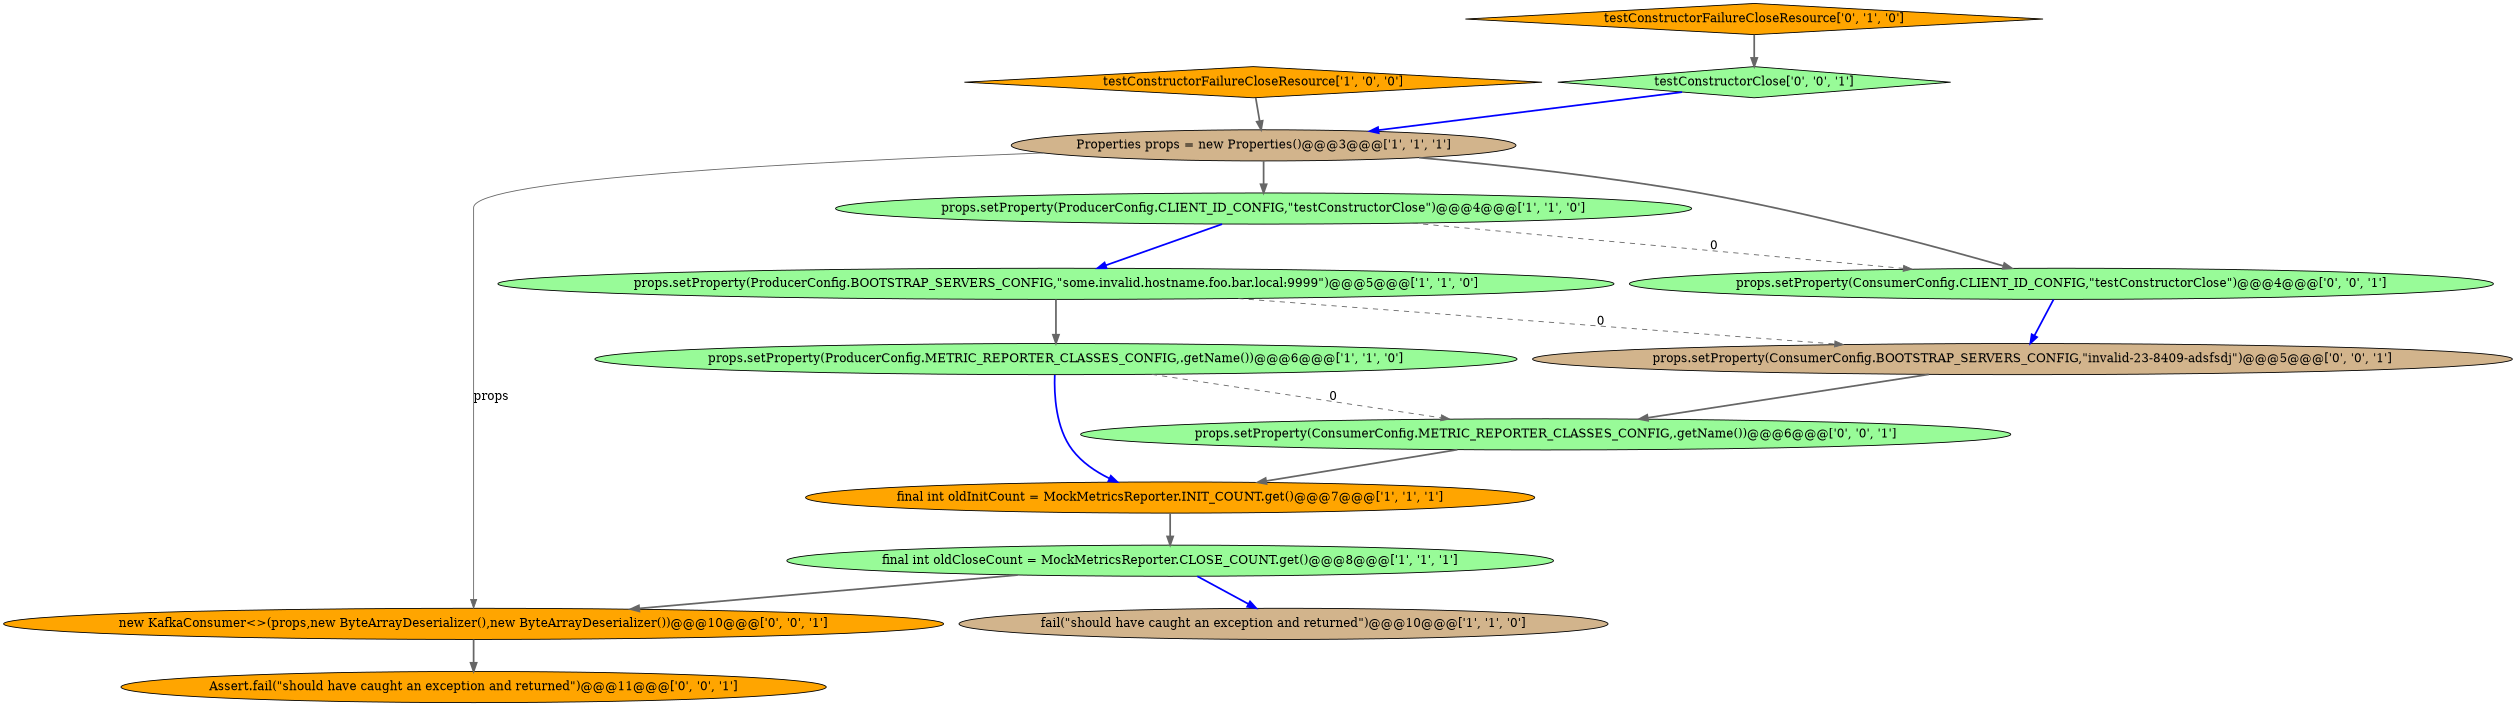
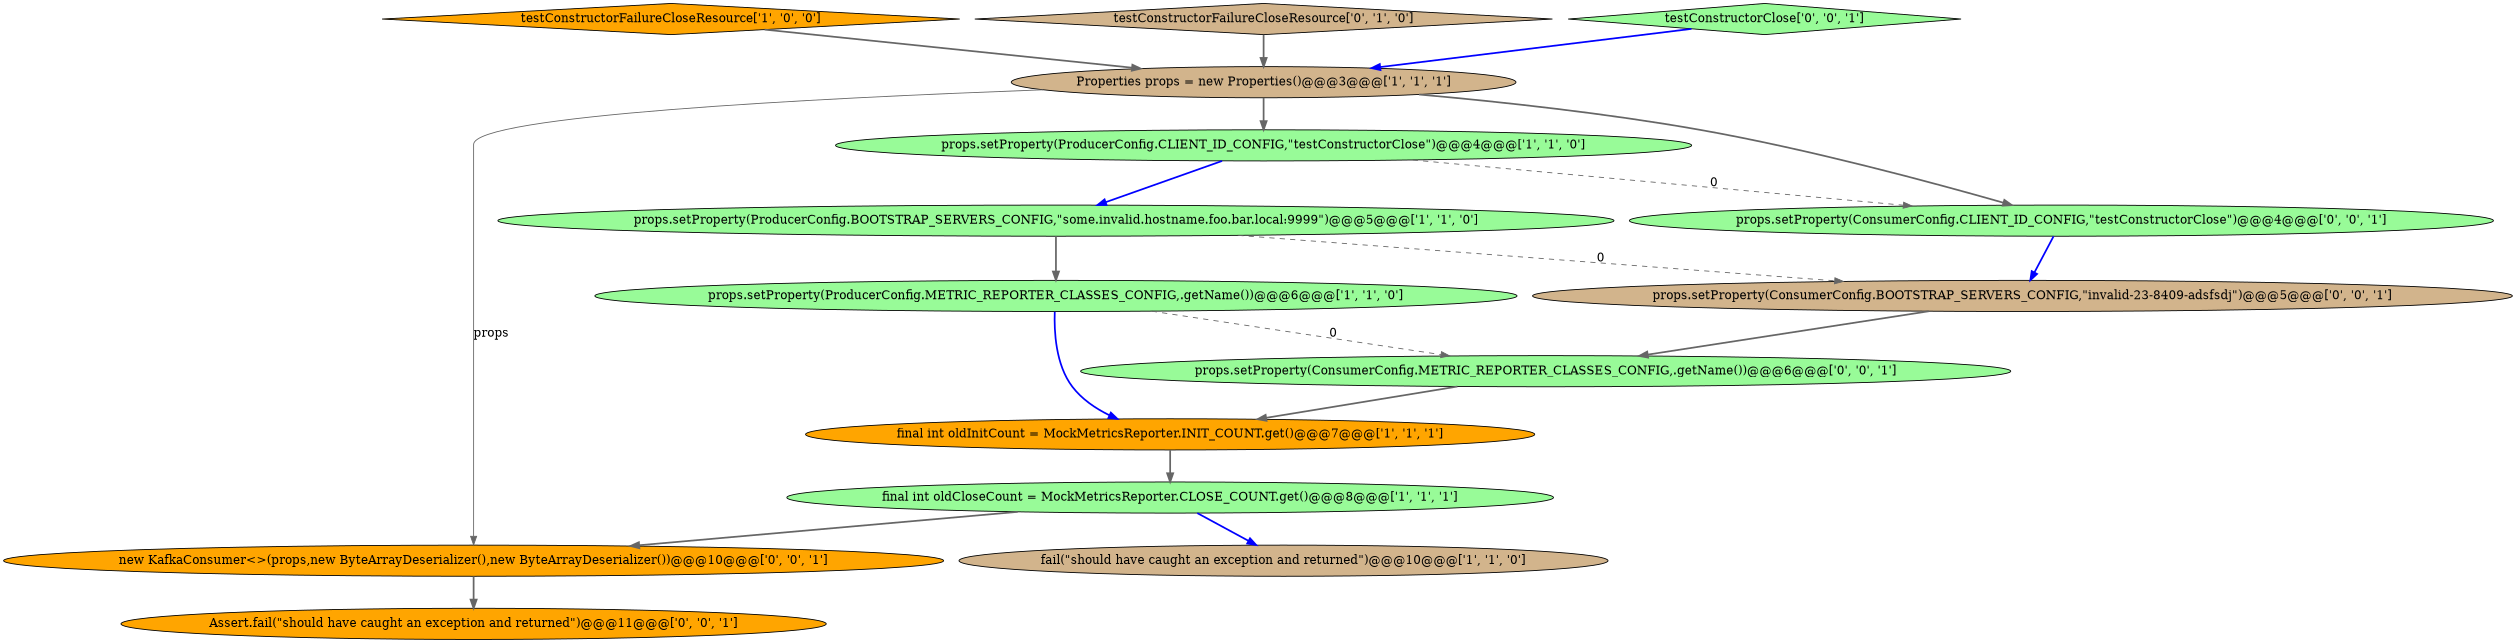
node "testConstructorFailureCloseResource['0', '1', '0']": fillcolor orange -> tan
edge "testConstructorFailureCloseResource['0', '1', '0']" -> "testConstructorClose['0', '0', '1']": now "testConstructorFailureCloseResource['0', '1', '0']" -> "Properties props = new Properties()@@@3@@@['1', '1', '1']"
